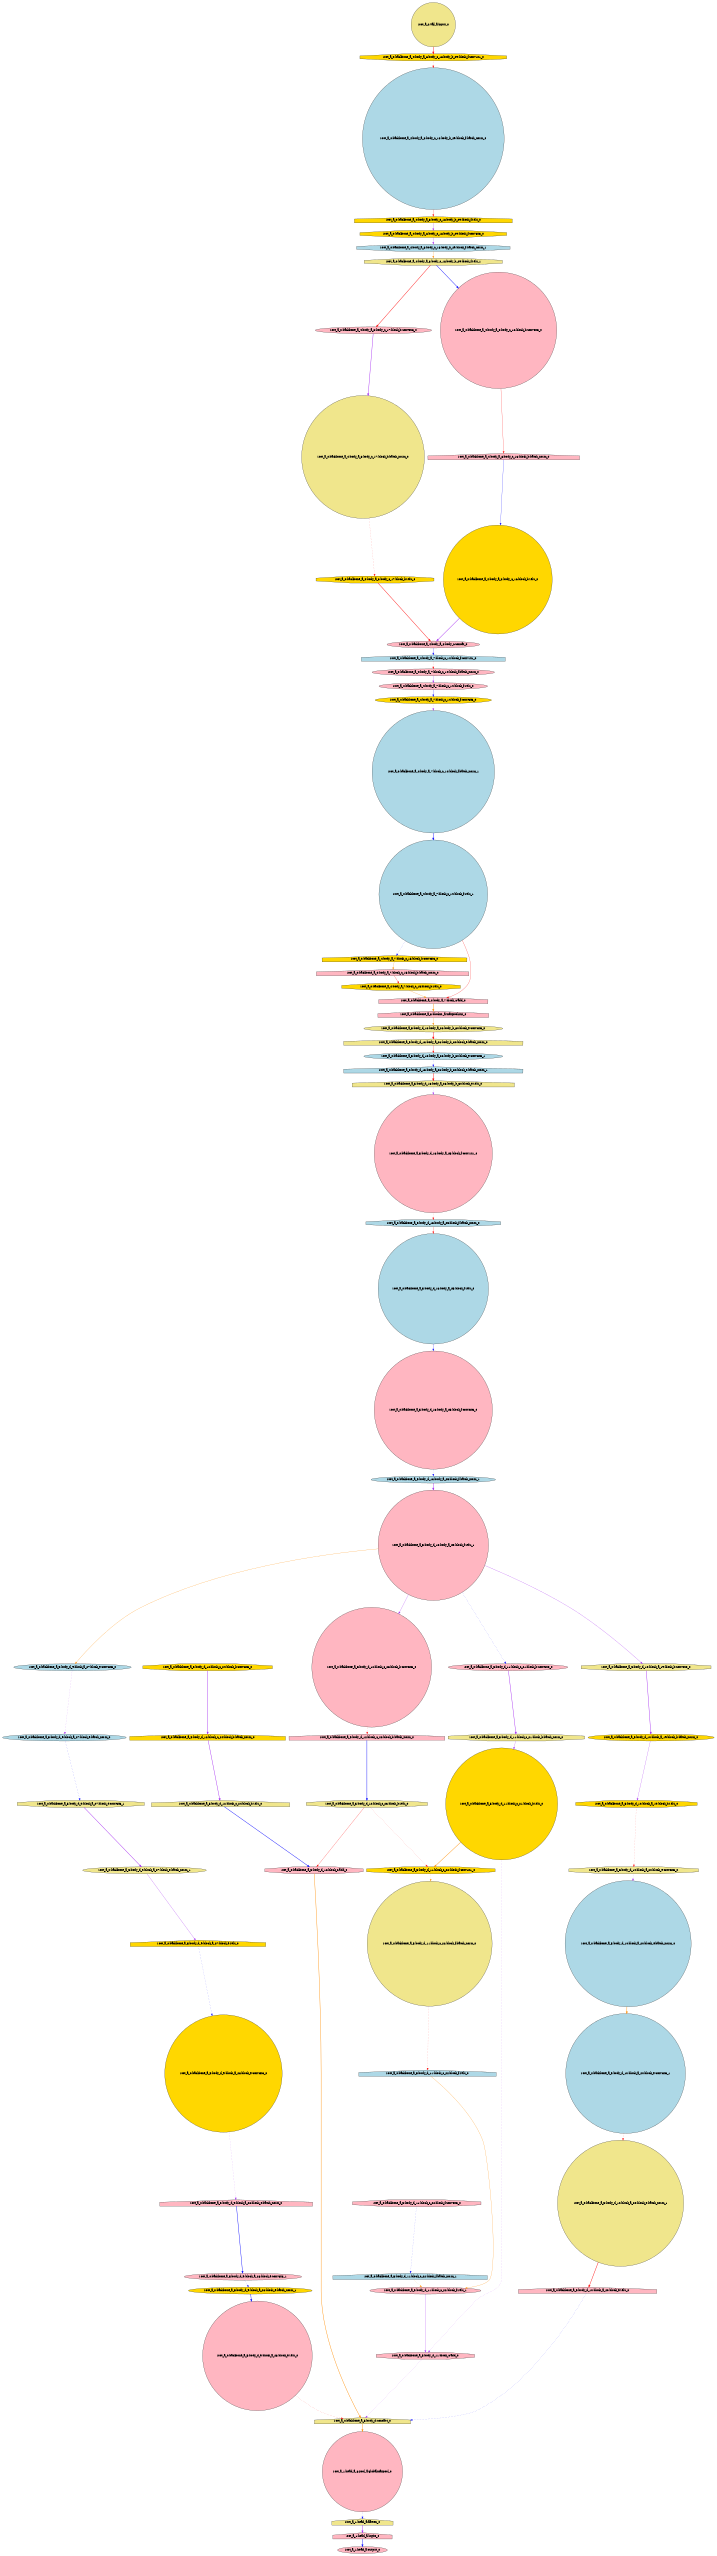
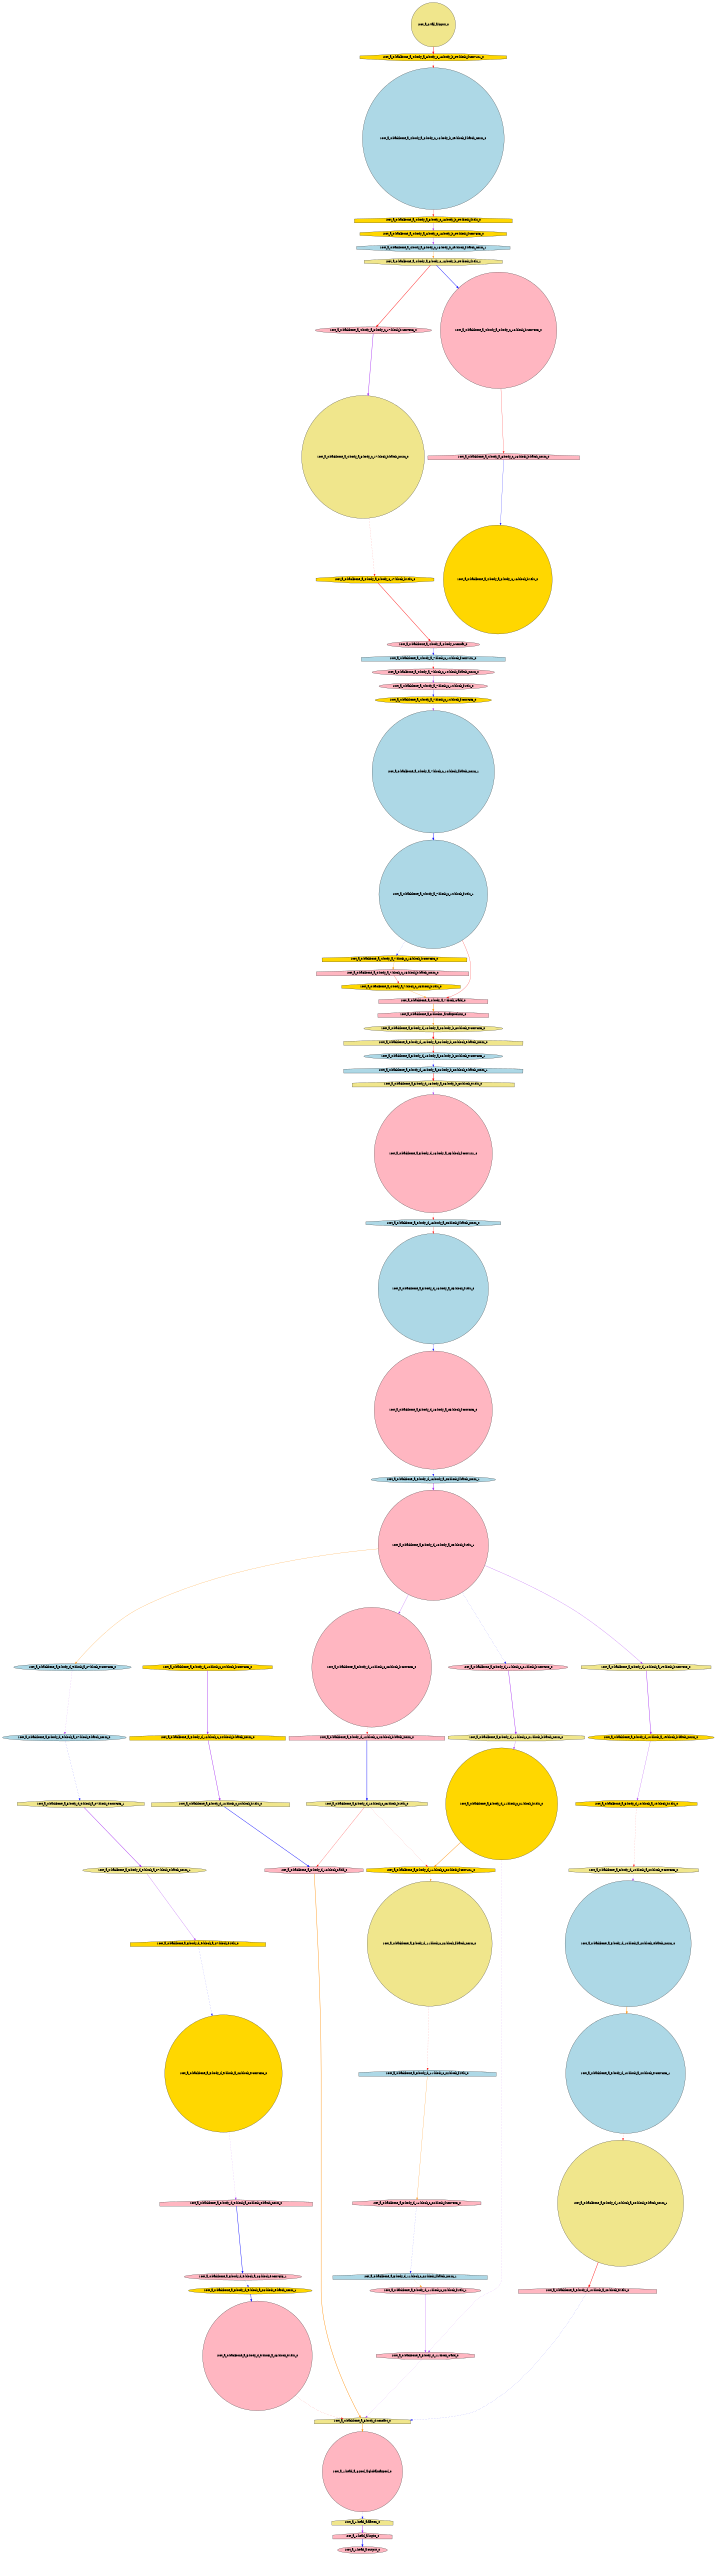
edge "root_a_0/backbone_a_4/body_a_8/body_c_16/block_b/relu_0" -> "root_a_0/backbone_a_4/body_a_8/body_c/concat_0": removed
edge "root_a_0/backbone_a_5/body_d_11/block_c_22/block_f/relu_0" -> "root_a_0/backbone_a_5/body_d_11/block_c_22/block_f/relu_1": now "root_a_0/backbone_a_5/body_d_11/block_c_22/block_f/relu_0" -> "root_a_0/backbone_a_5/body_d_11/block_c_22/block_f/conv3x3_0"
